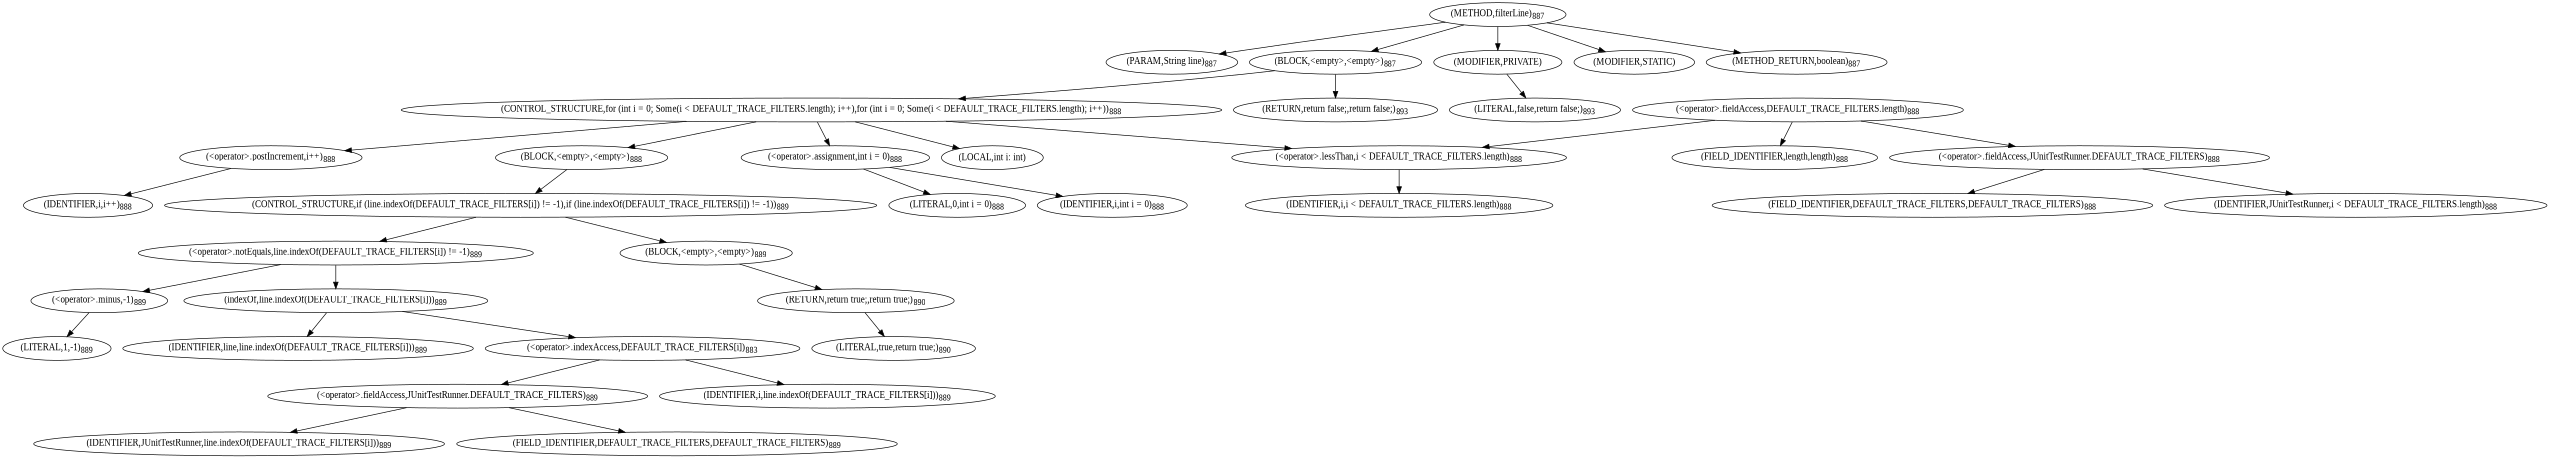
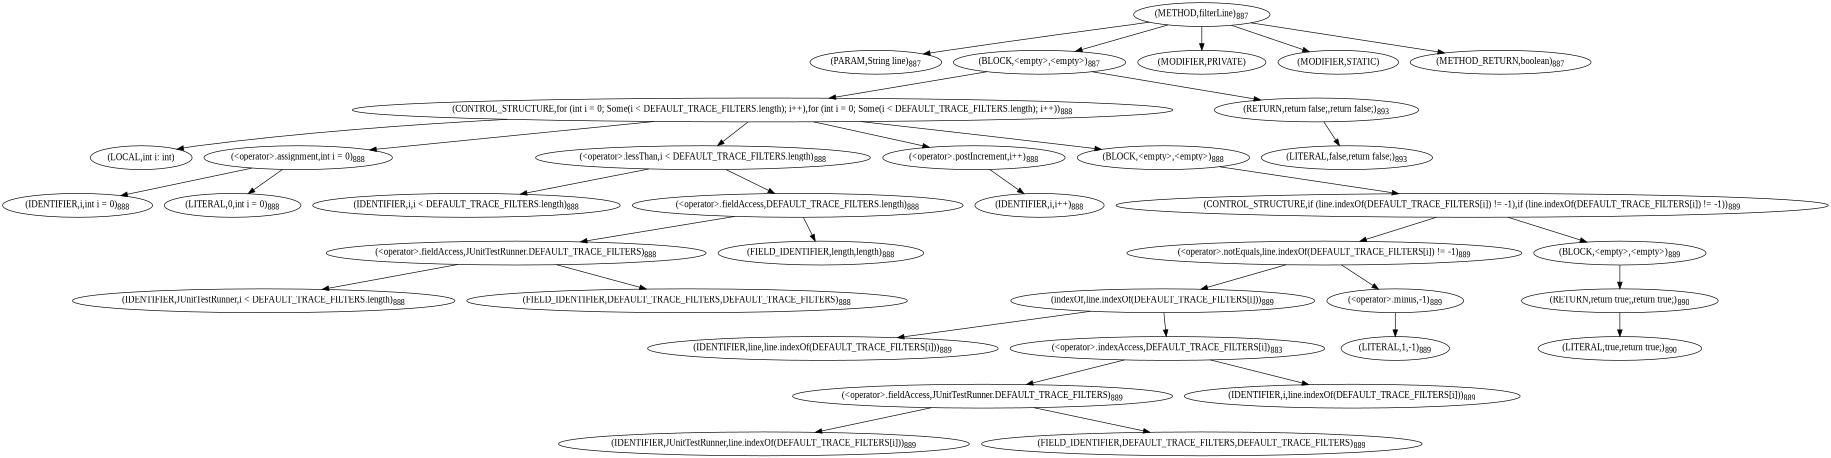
edge "(MODIFIER,PRIVATE)" -> "(LITERAL,false,return false;)": now "(RETURN,return false;,return false;)" -> "(LITERAL,false,return false;)"
edge "(<operator>.fieldAccess,DEFAULT_TRACE_FILTERS.length)" -> "(<operator>.lessThan,i < DEFAULT_TRACE_FILTERS.length)": reversed
